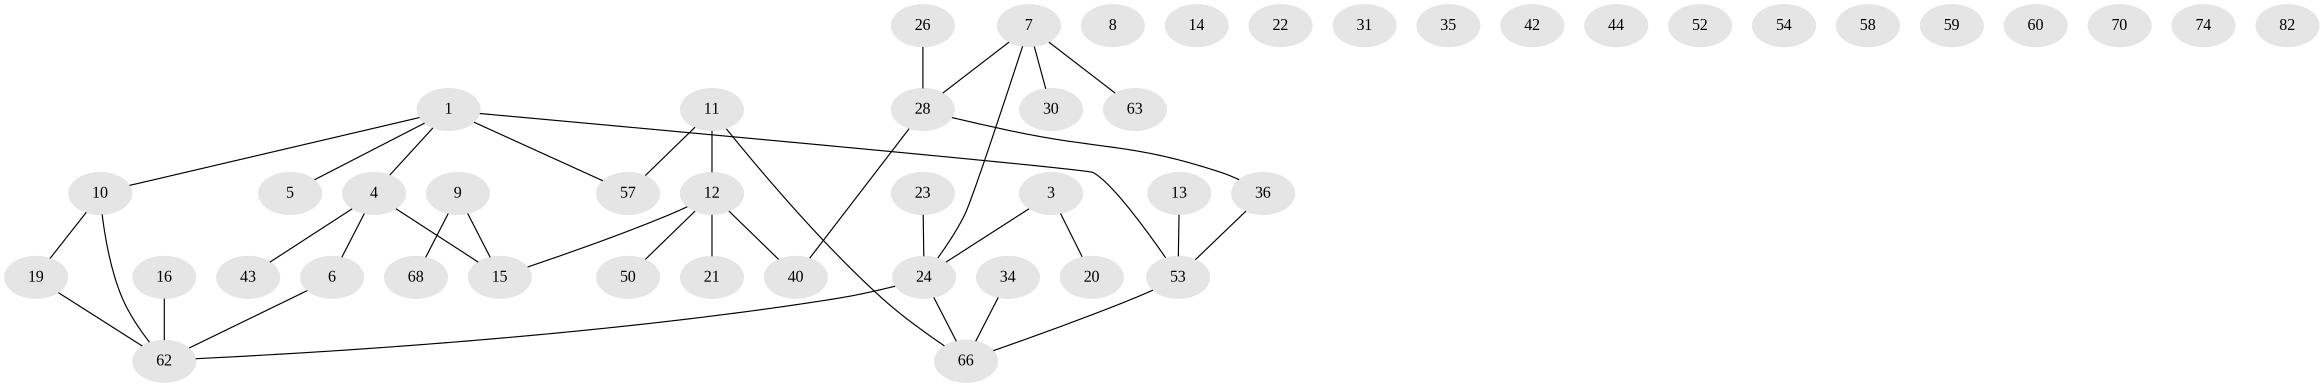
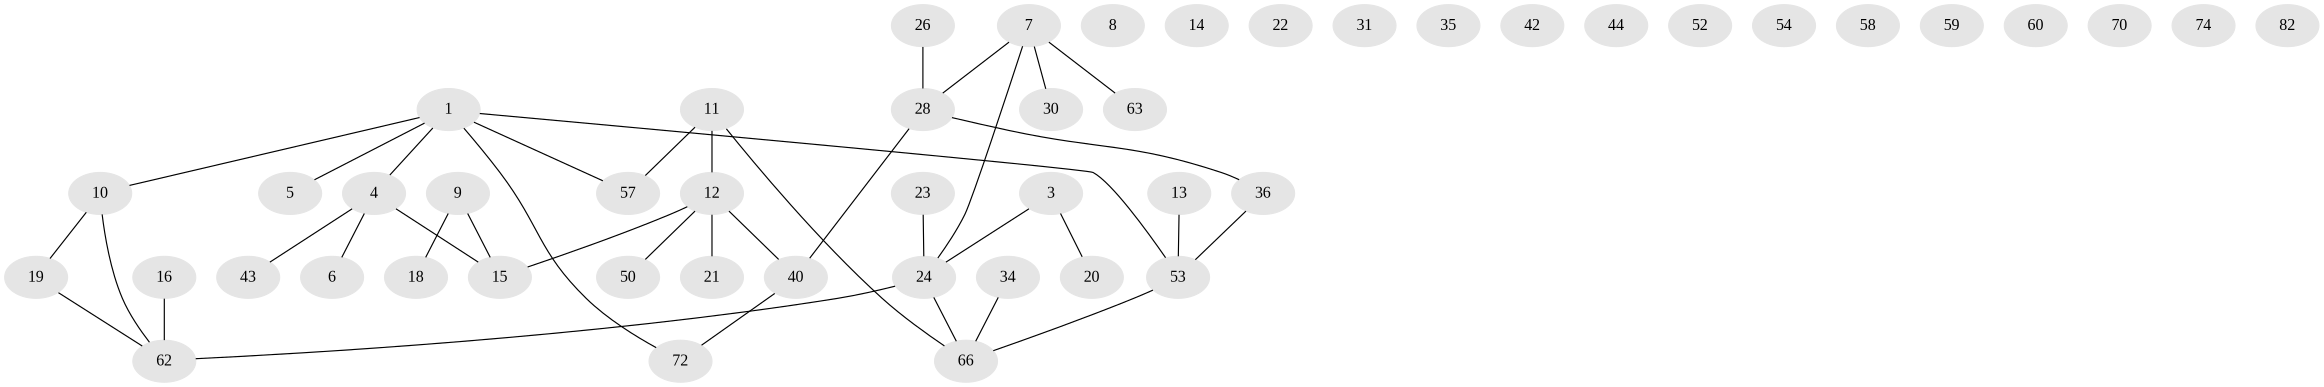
node "68": label "68" -> "18"
edge "6" -- "62": removed
node "72": added
